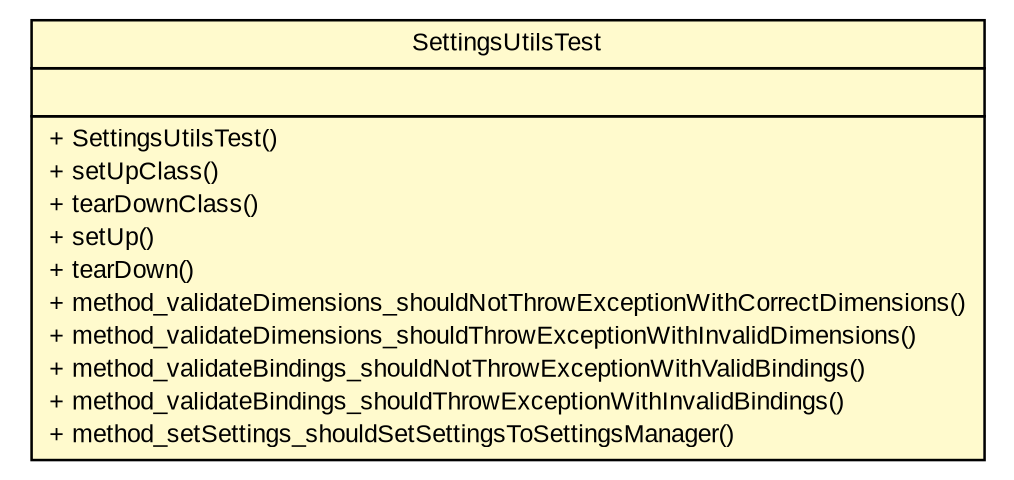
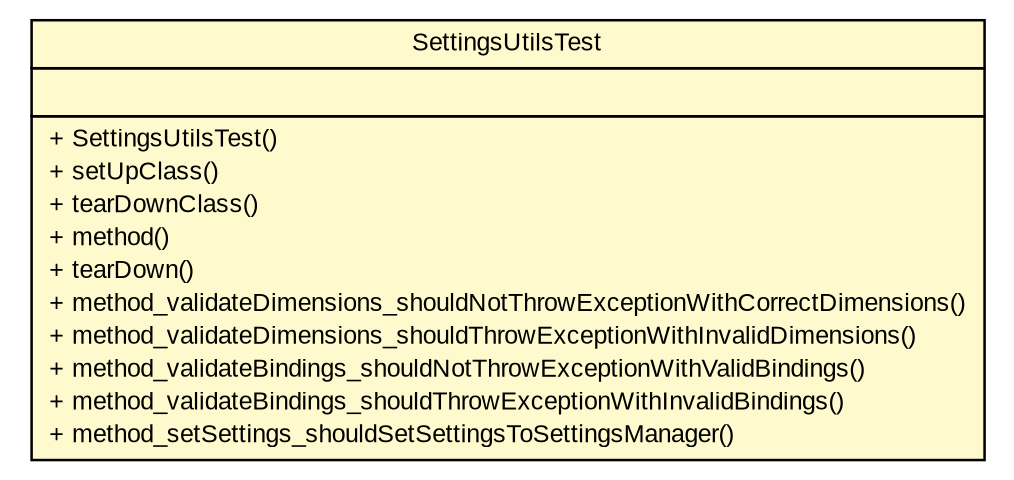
node "SettingsUtilsTest": text "+ setUp()" -> "+ method()"
